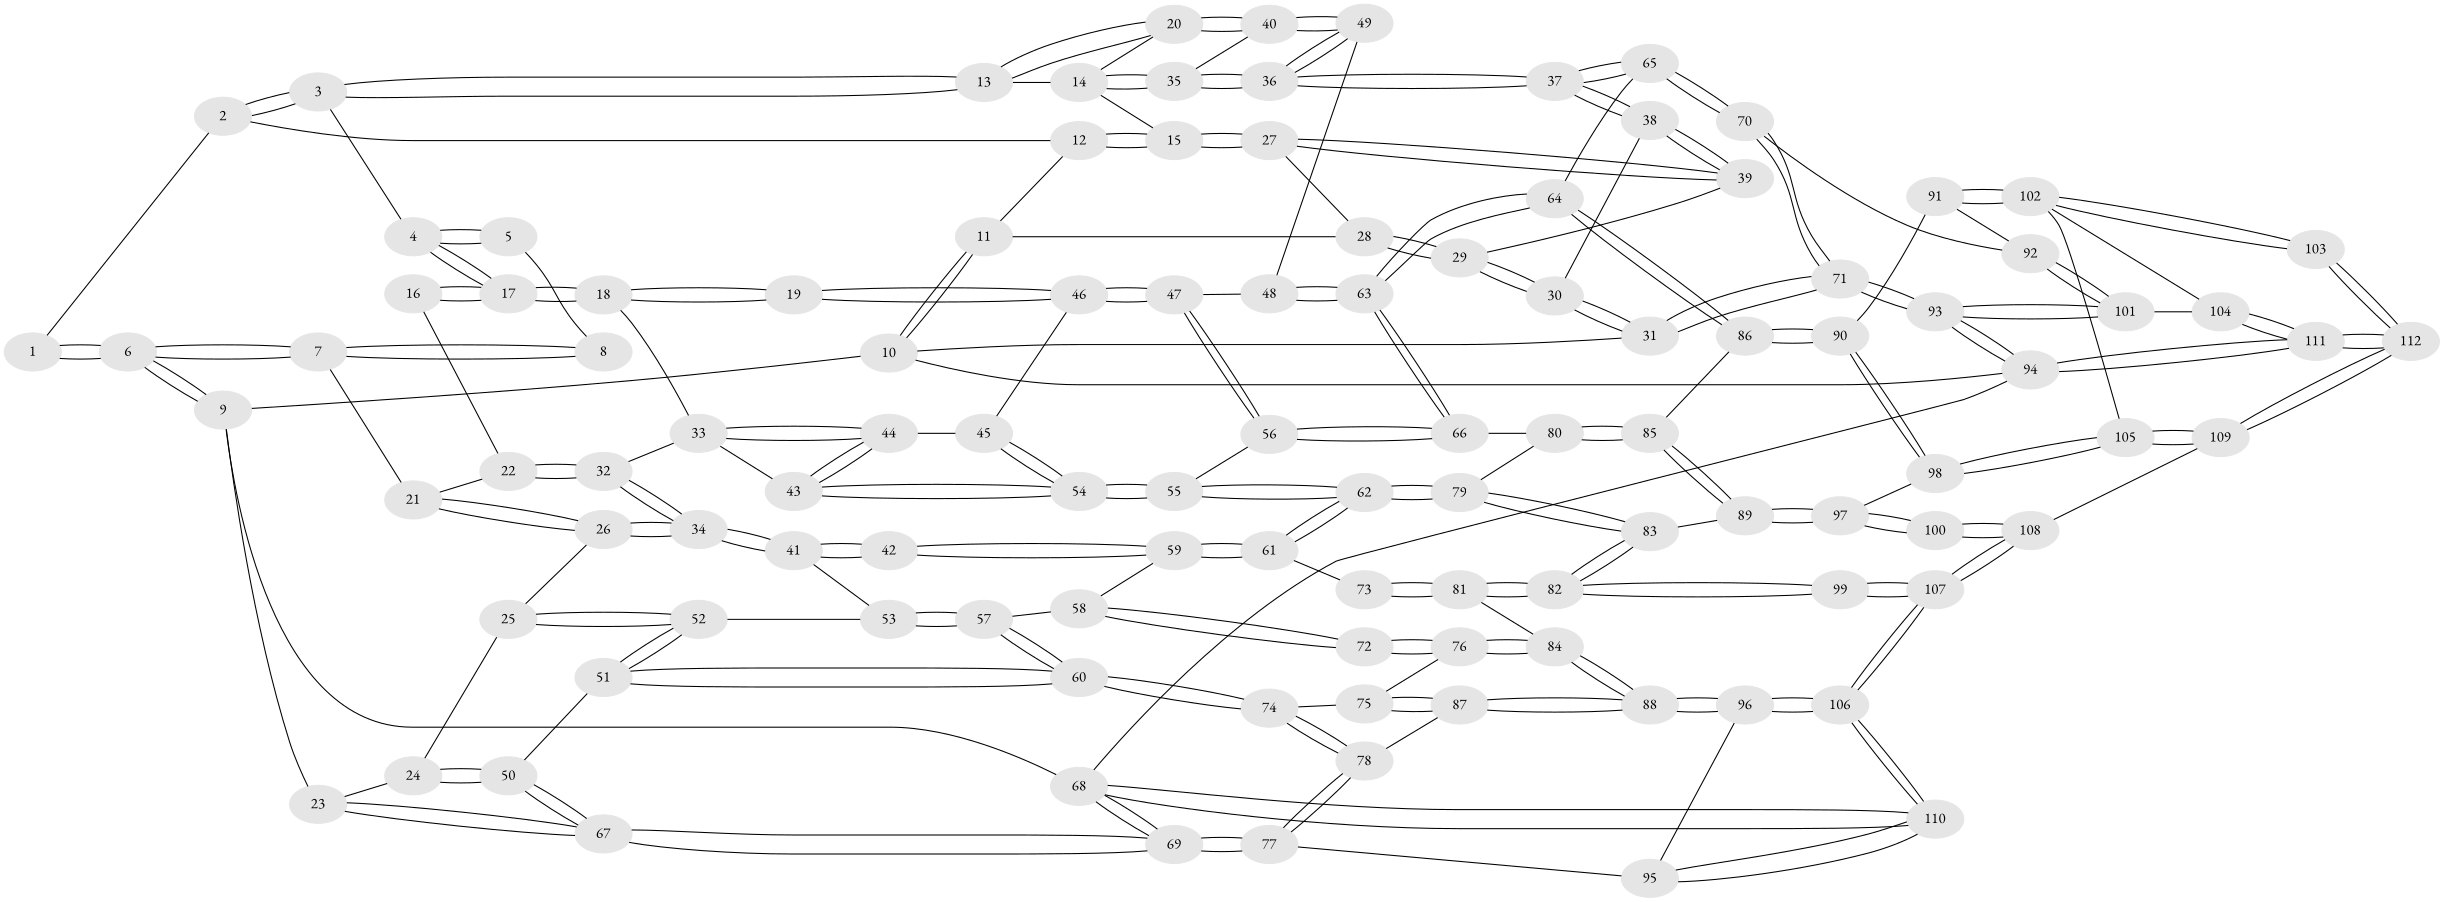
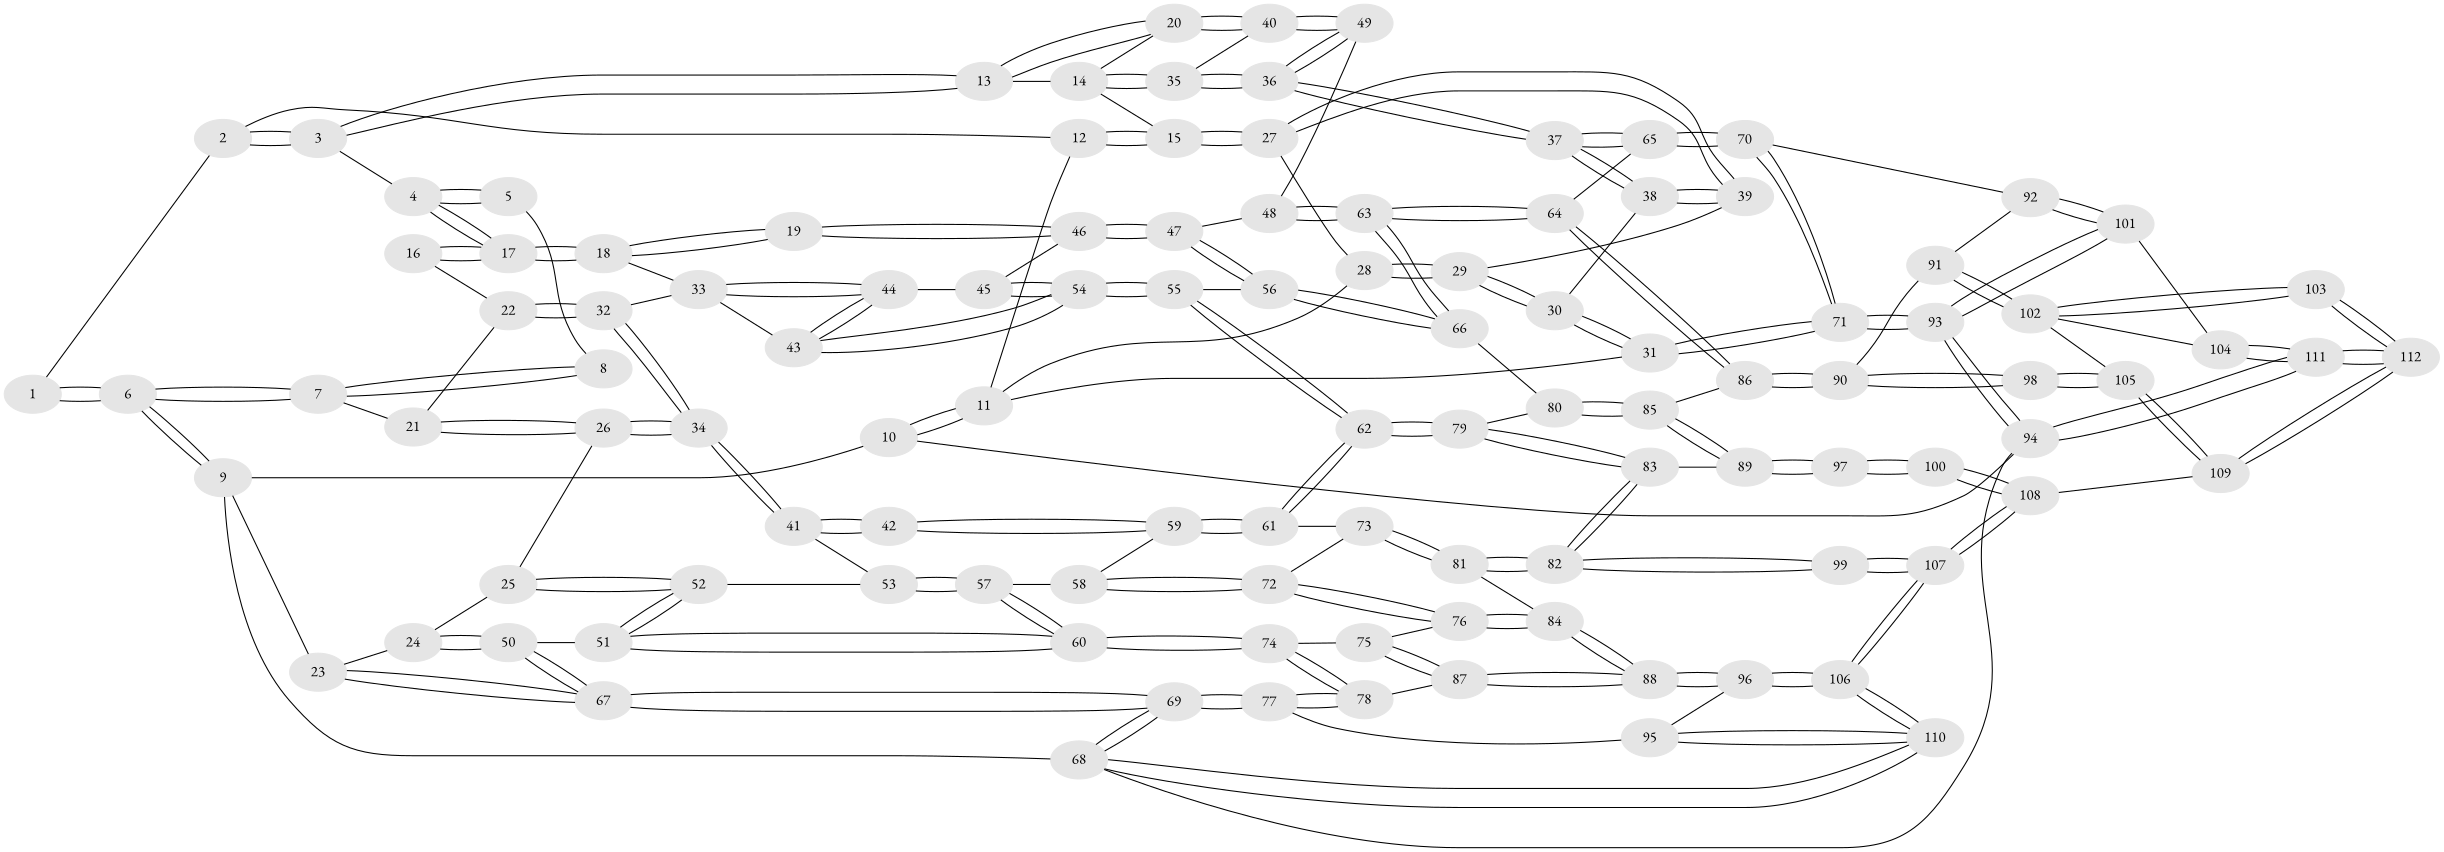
edge "31" -- "10": now "31" -- "11"
edge "98" -- "97": removed
edge "73" -- "72": added
